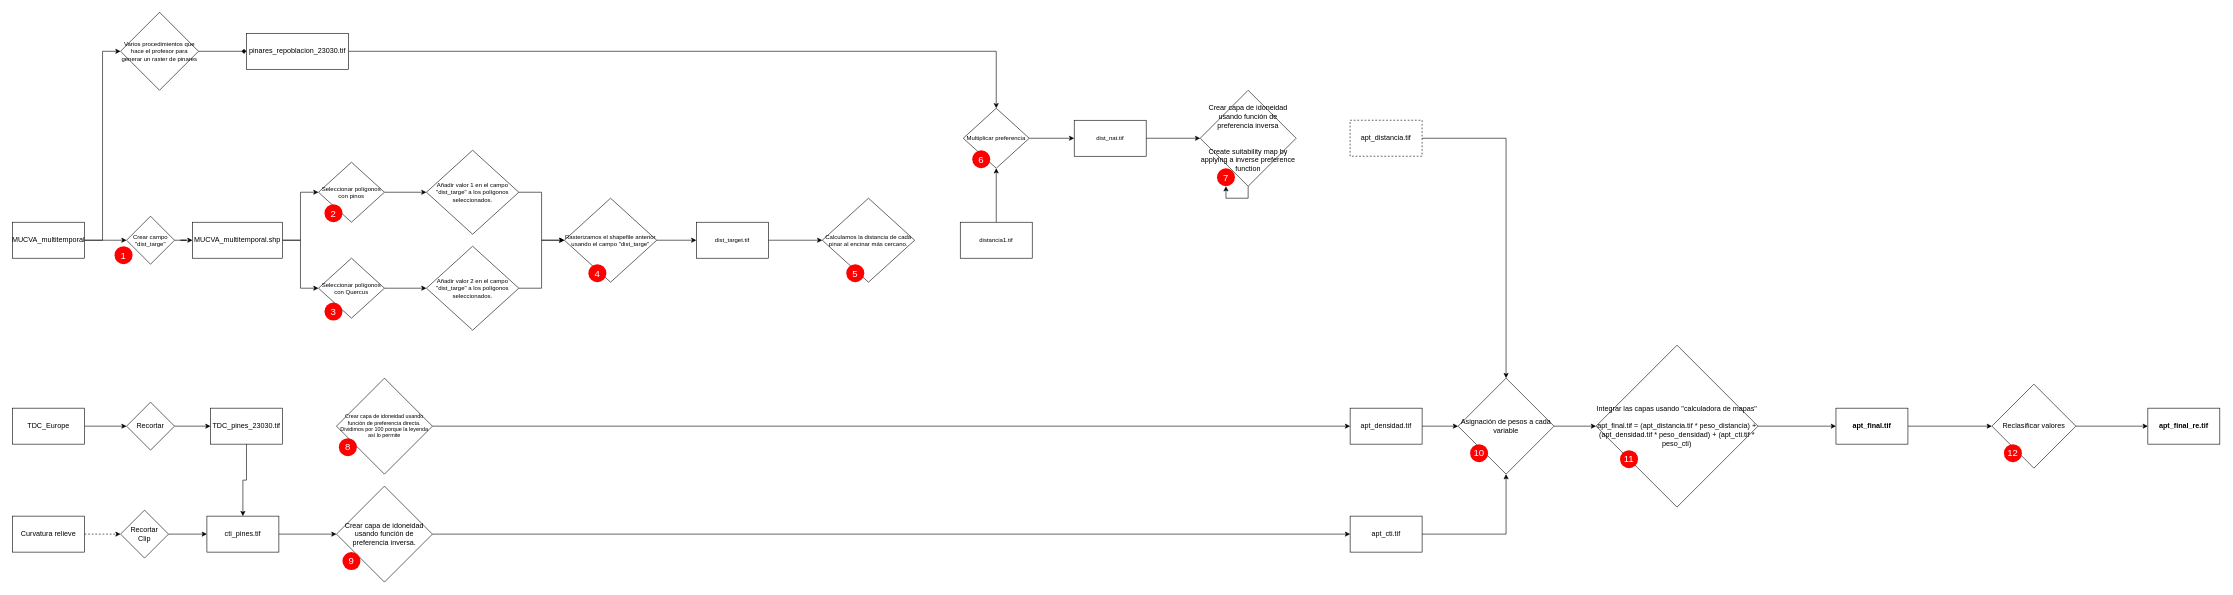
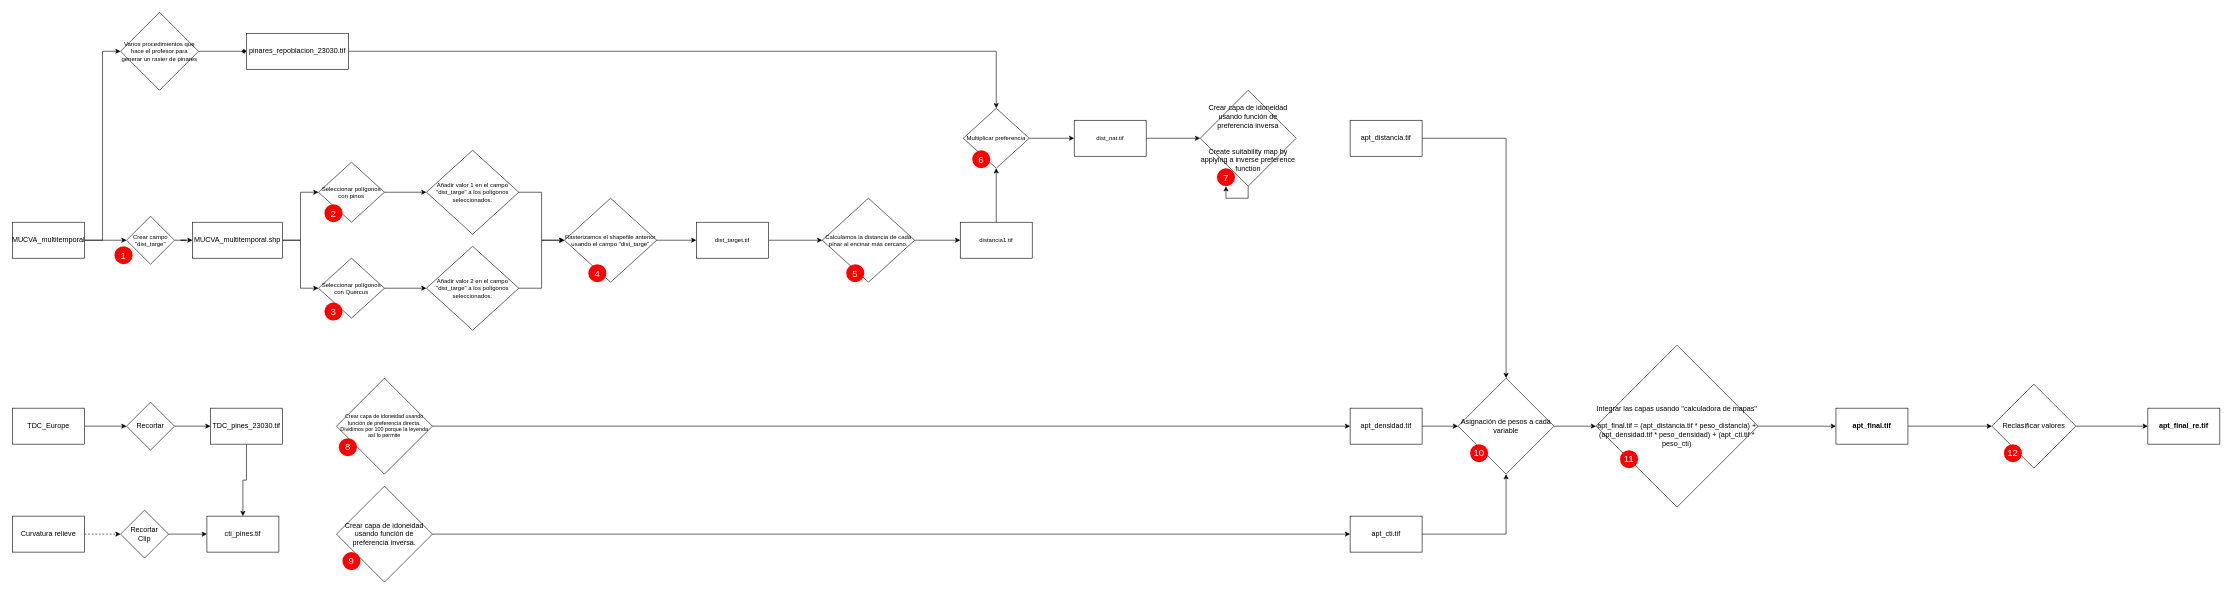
node "apt_distancia.tif": style dashed -> solid
edge "Calculamos la distancia de cada pinar al encinar más cercano." -> "distancia1.tif": added
edge "cti_pines.tif" -> "Crear capa de idoneidad usando función de preferencia inversa.": removed
